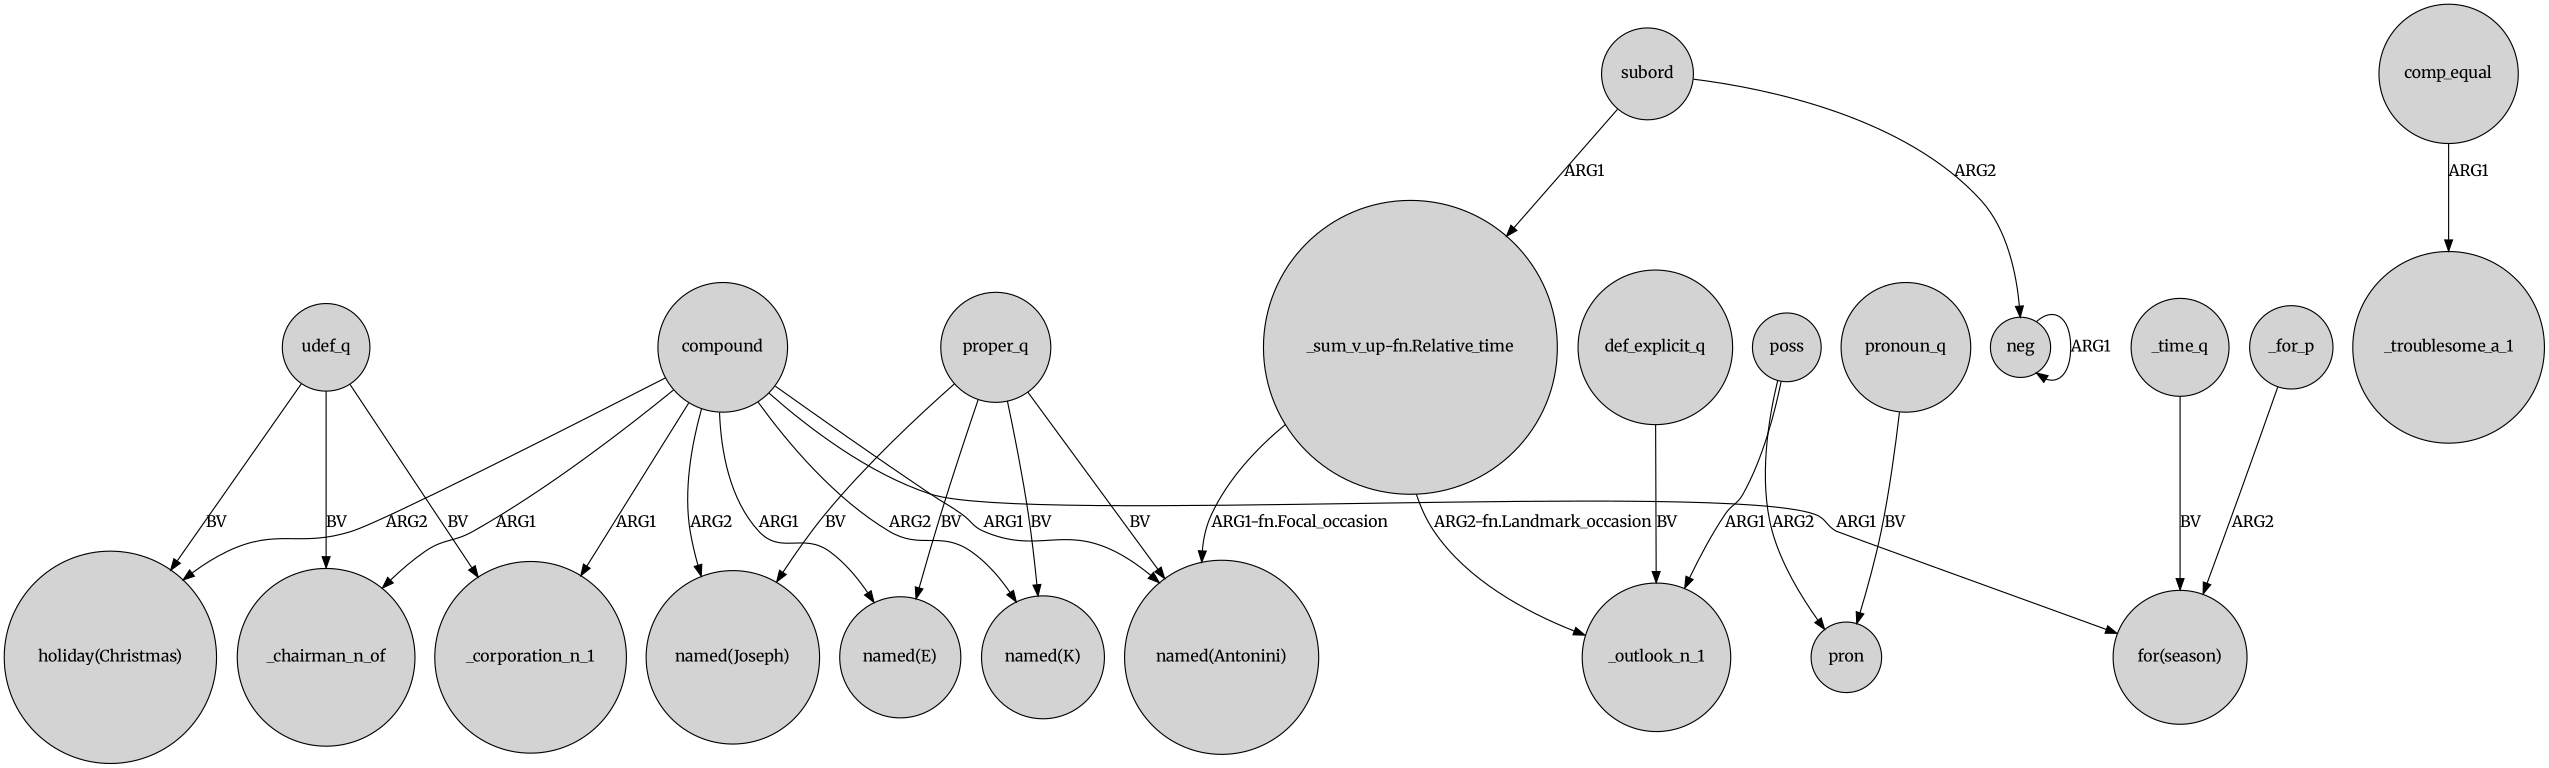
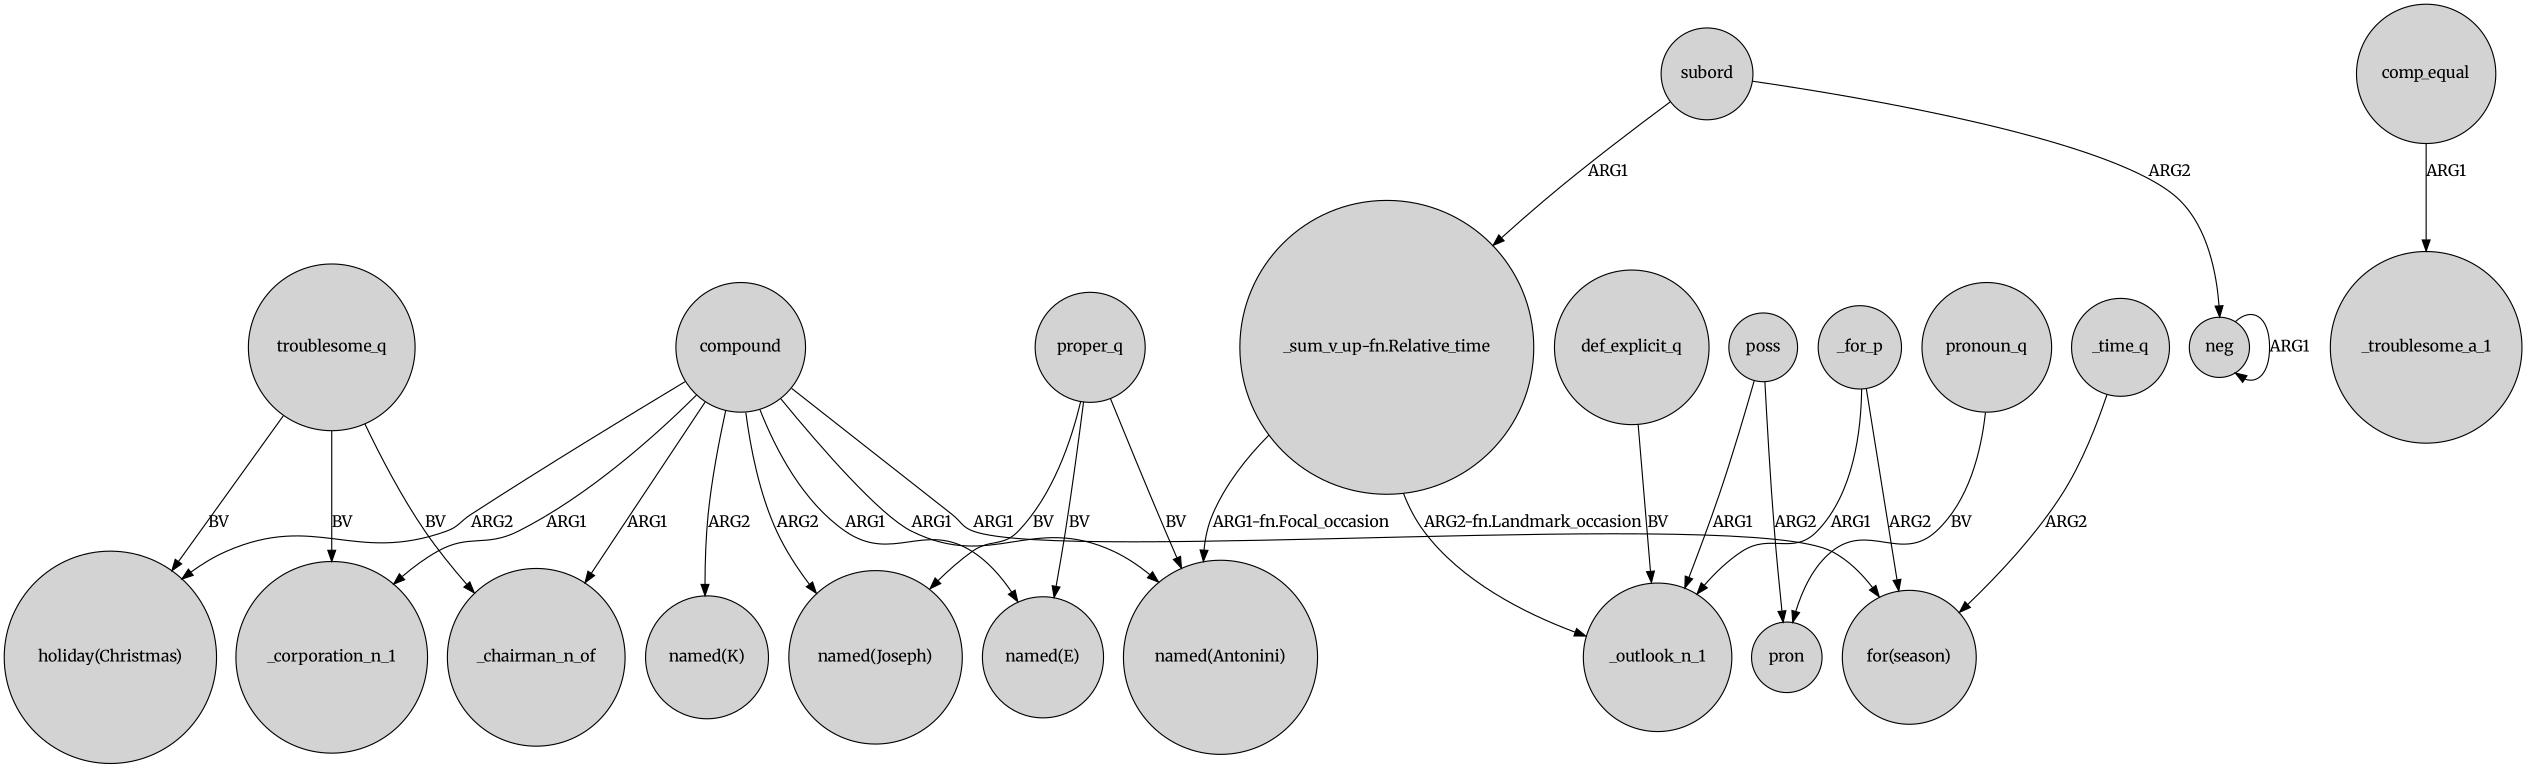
node "udef_q": label "udef_q" -> "troublesome_q"
edge "proper_q" -> "named(K)": removed, label "BV"
edge "_for_p" -> "_outlook_n_1": added, label "ARG1"
edge "_time_q" -> "for(season)": label "BV" -> "ARG2"
